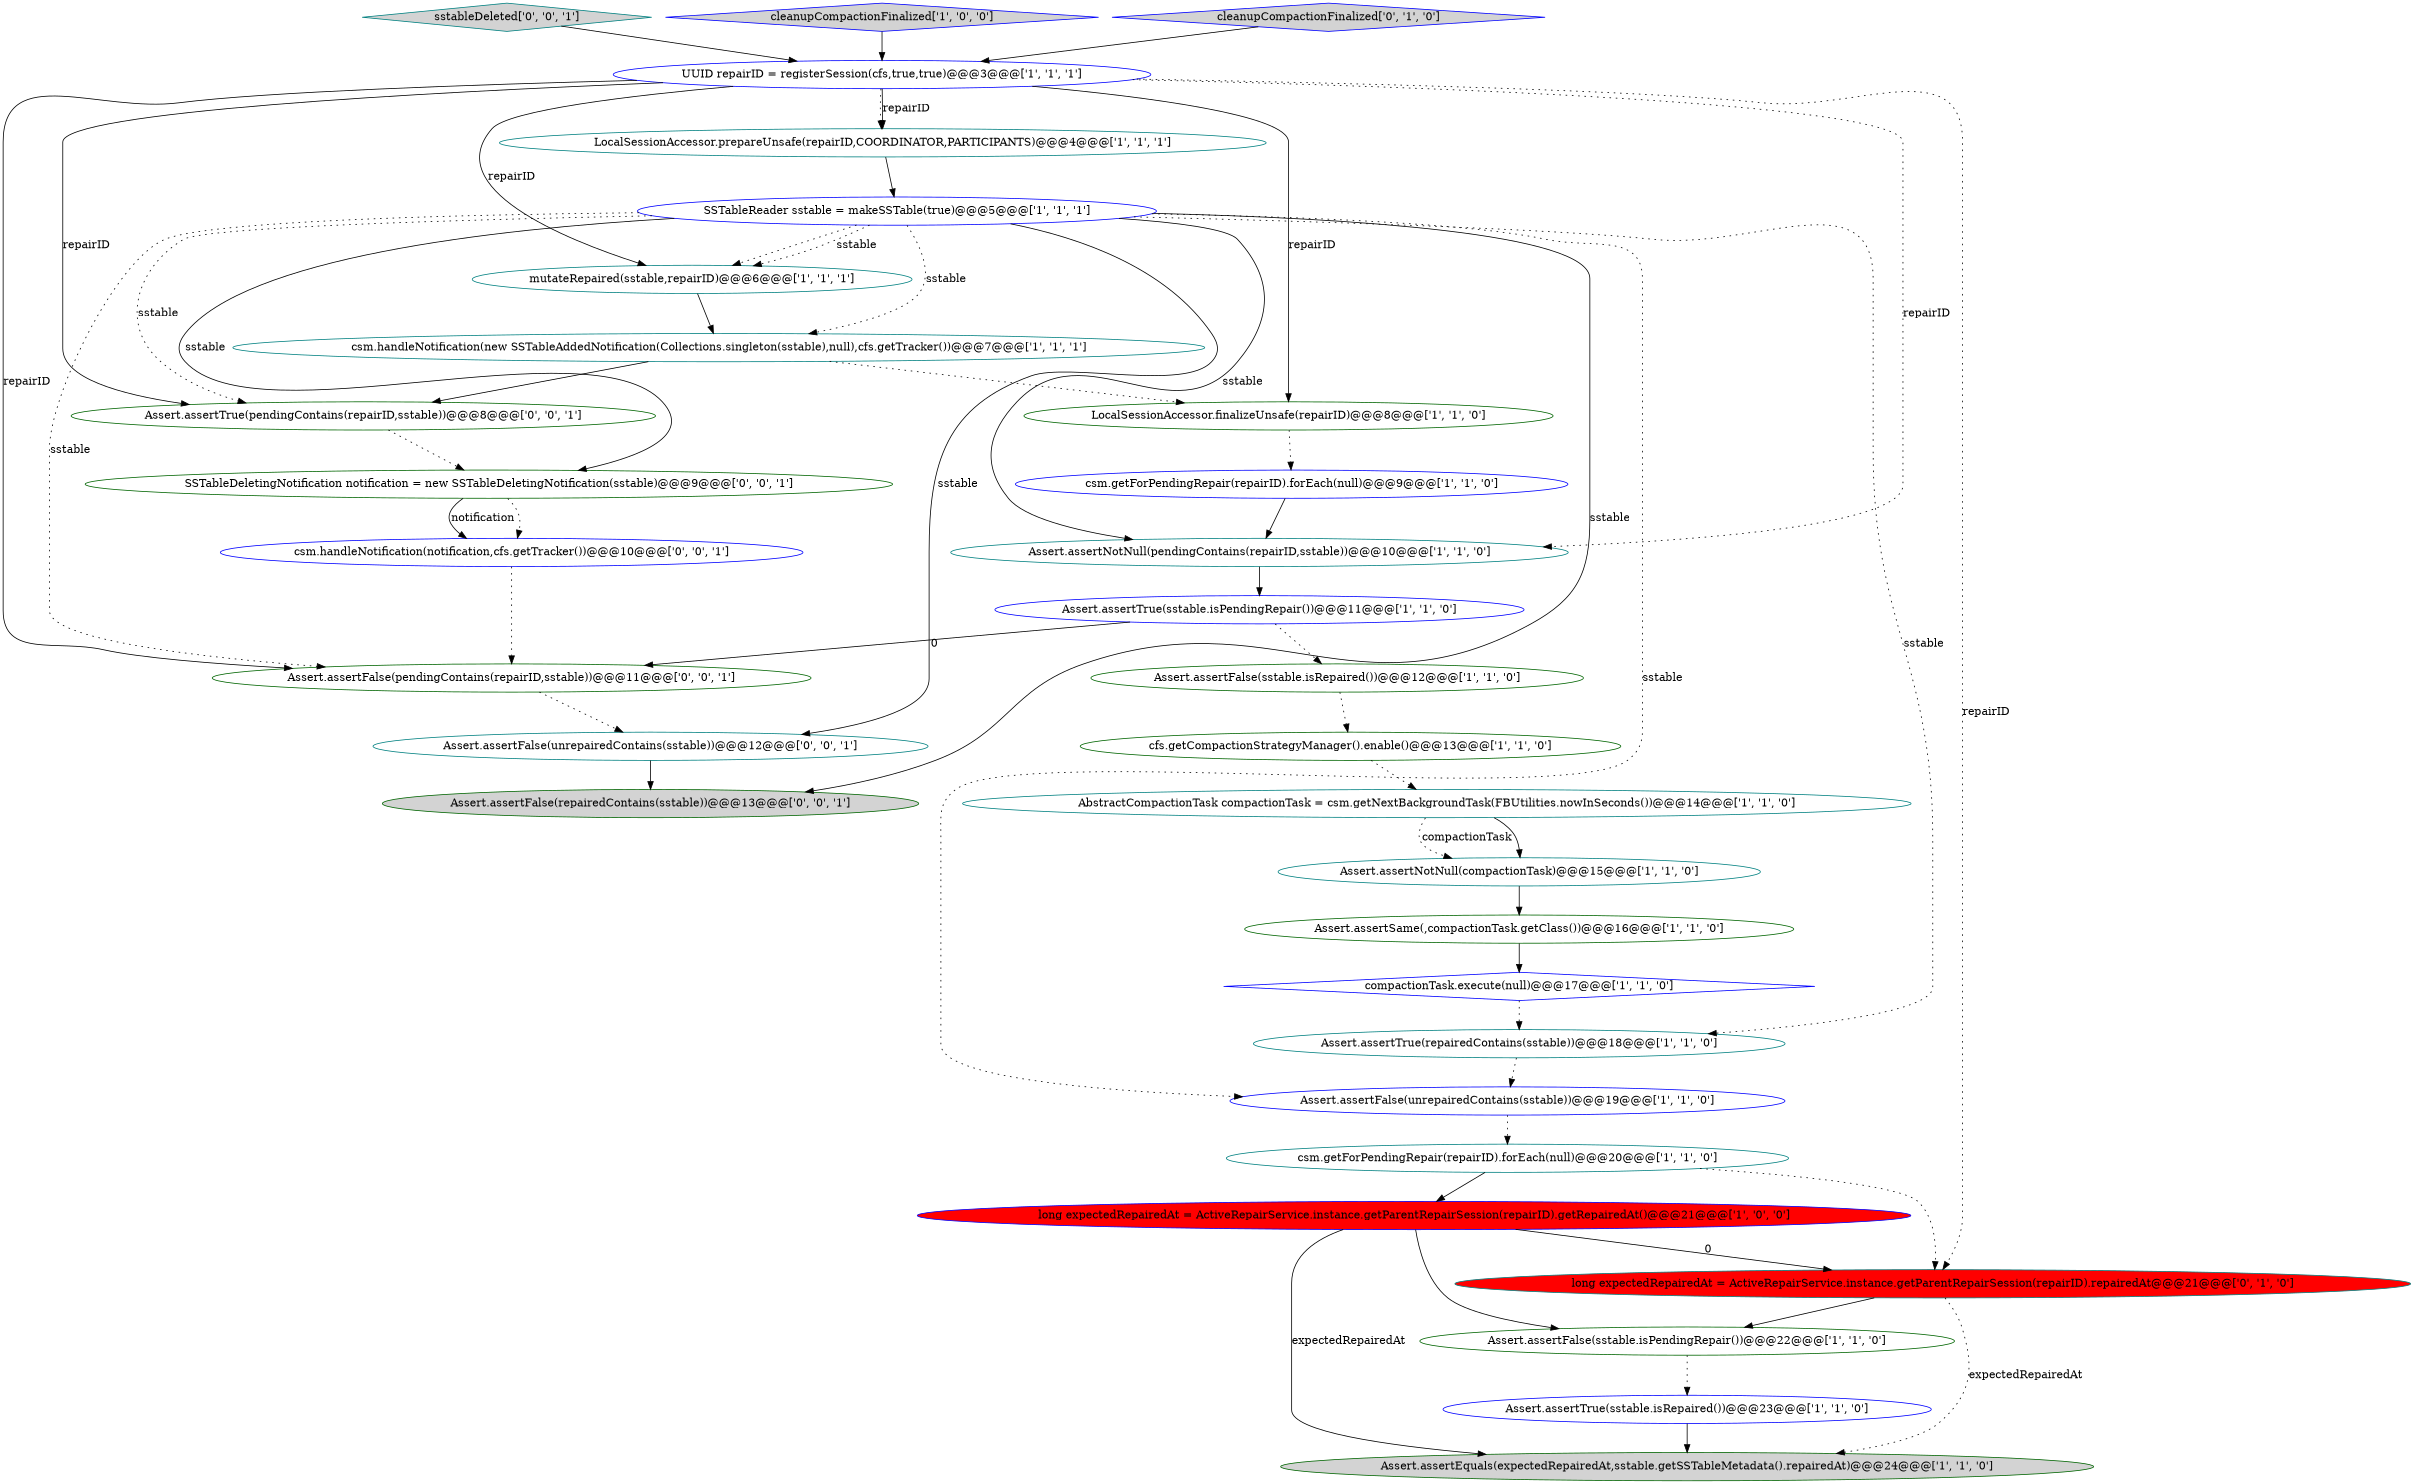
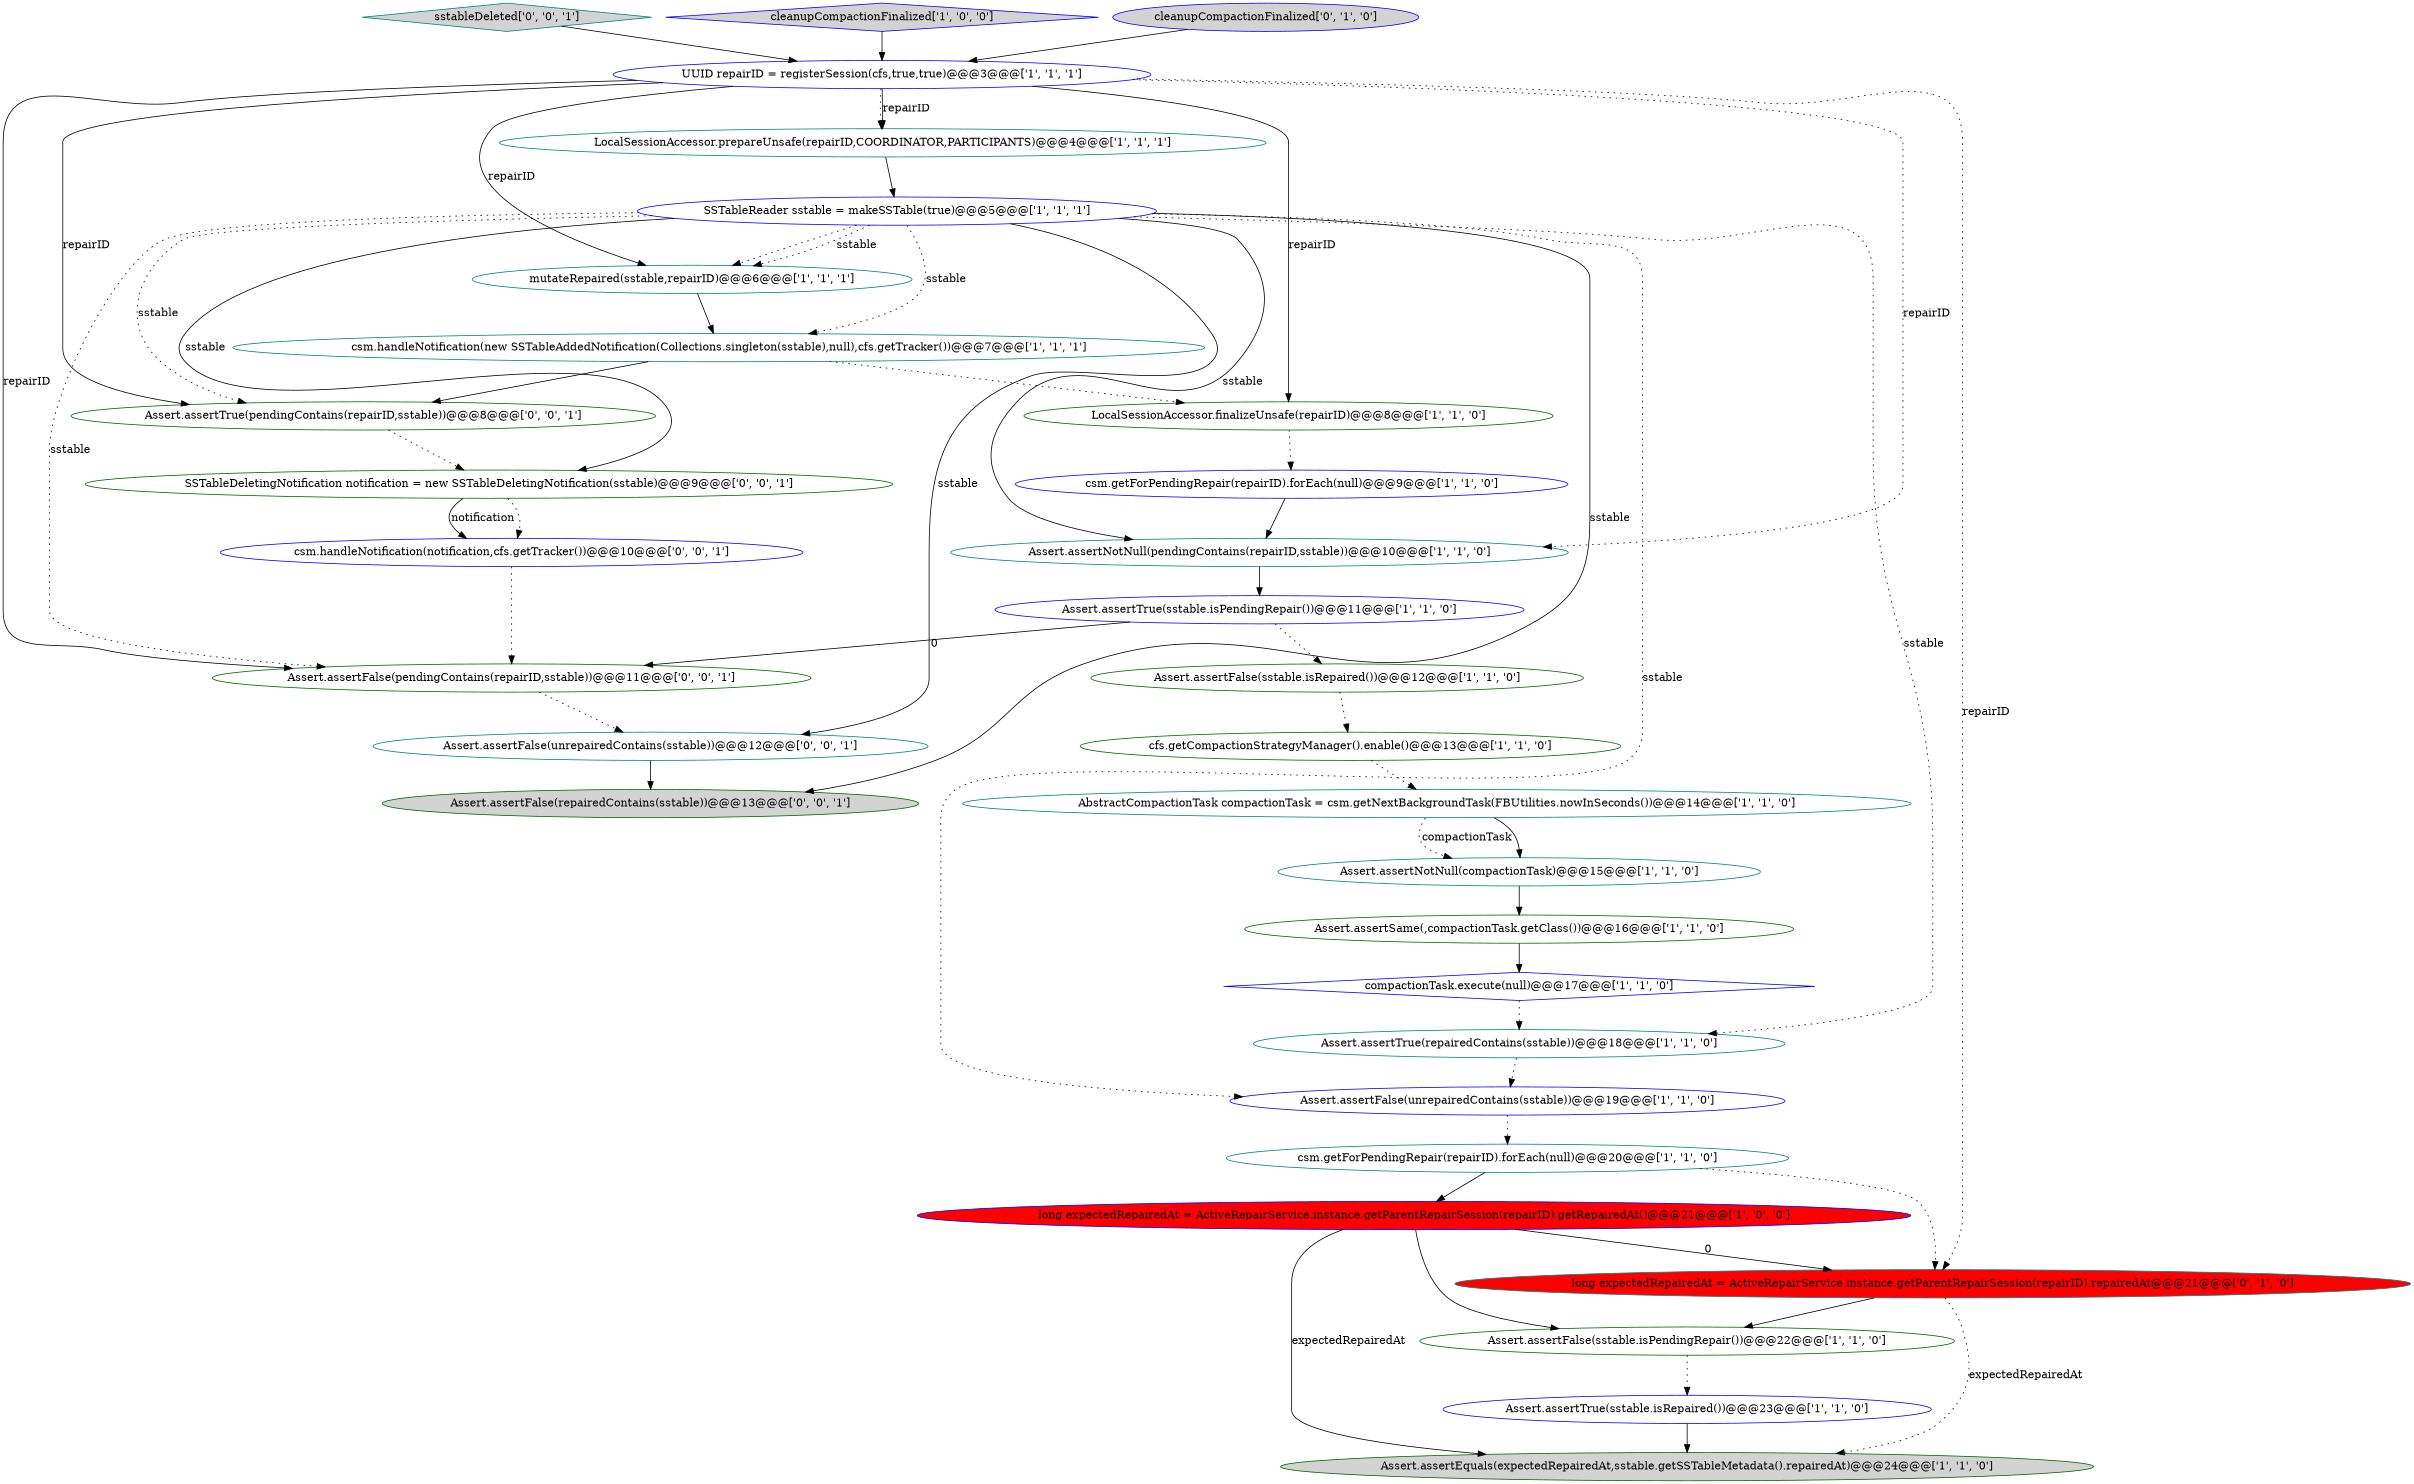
node "cleanupCompactionFinalized['0', '1', '0']": shape diamond -> ellipse
